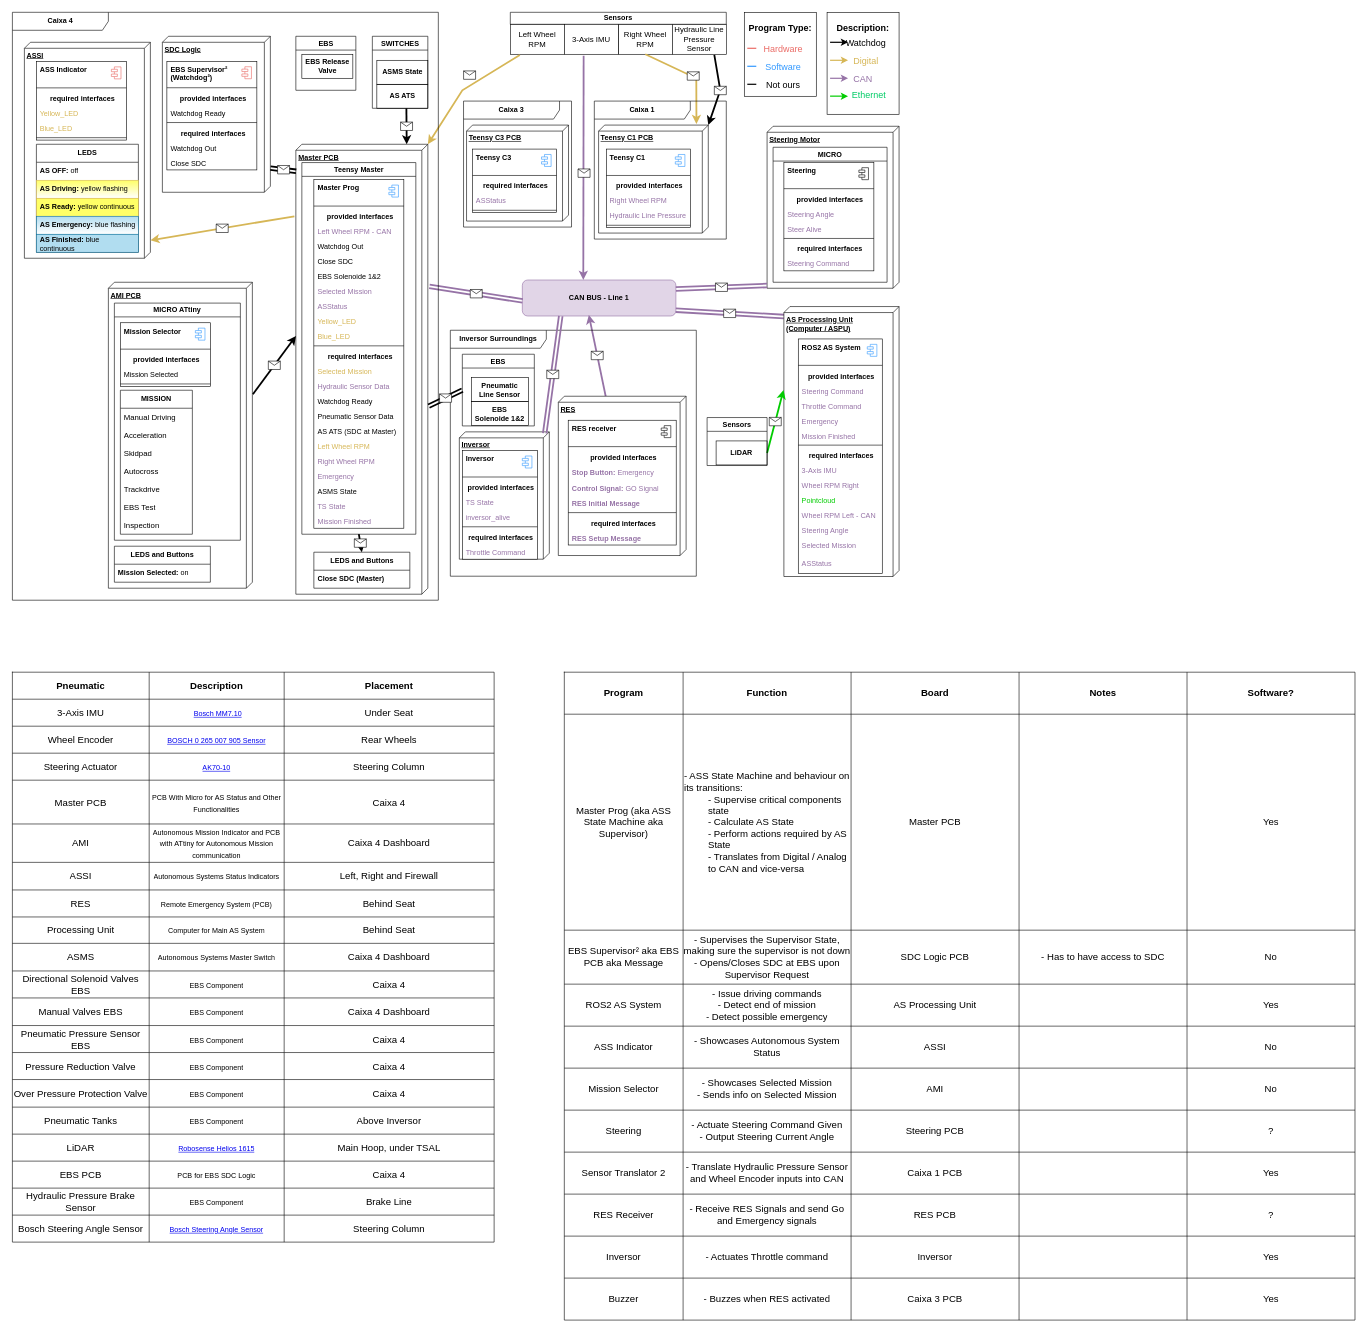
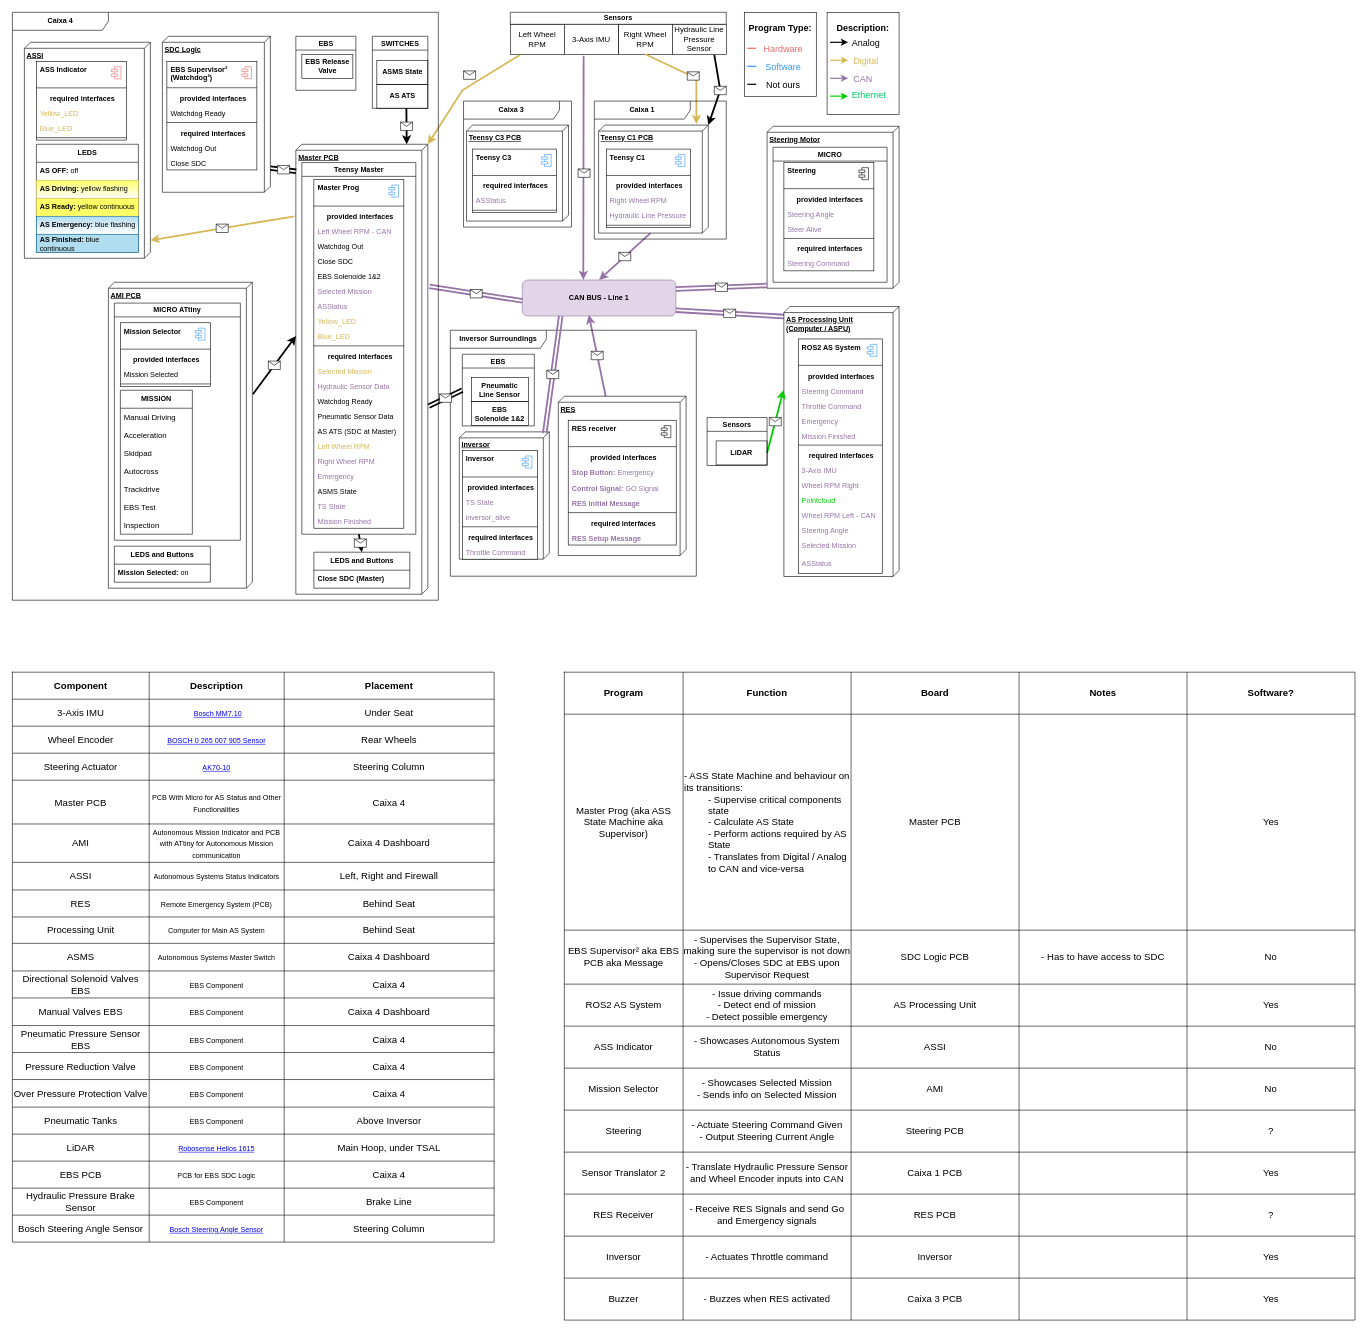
node "Watchdog": label "Watchdog" -> "Analog"
edge "Teensy C1 PCB" -> "CAN BUS - Line 1": added
node "Pneumatic": label "Pneumatic" -> "Component"
